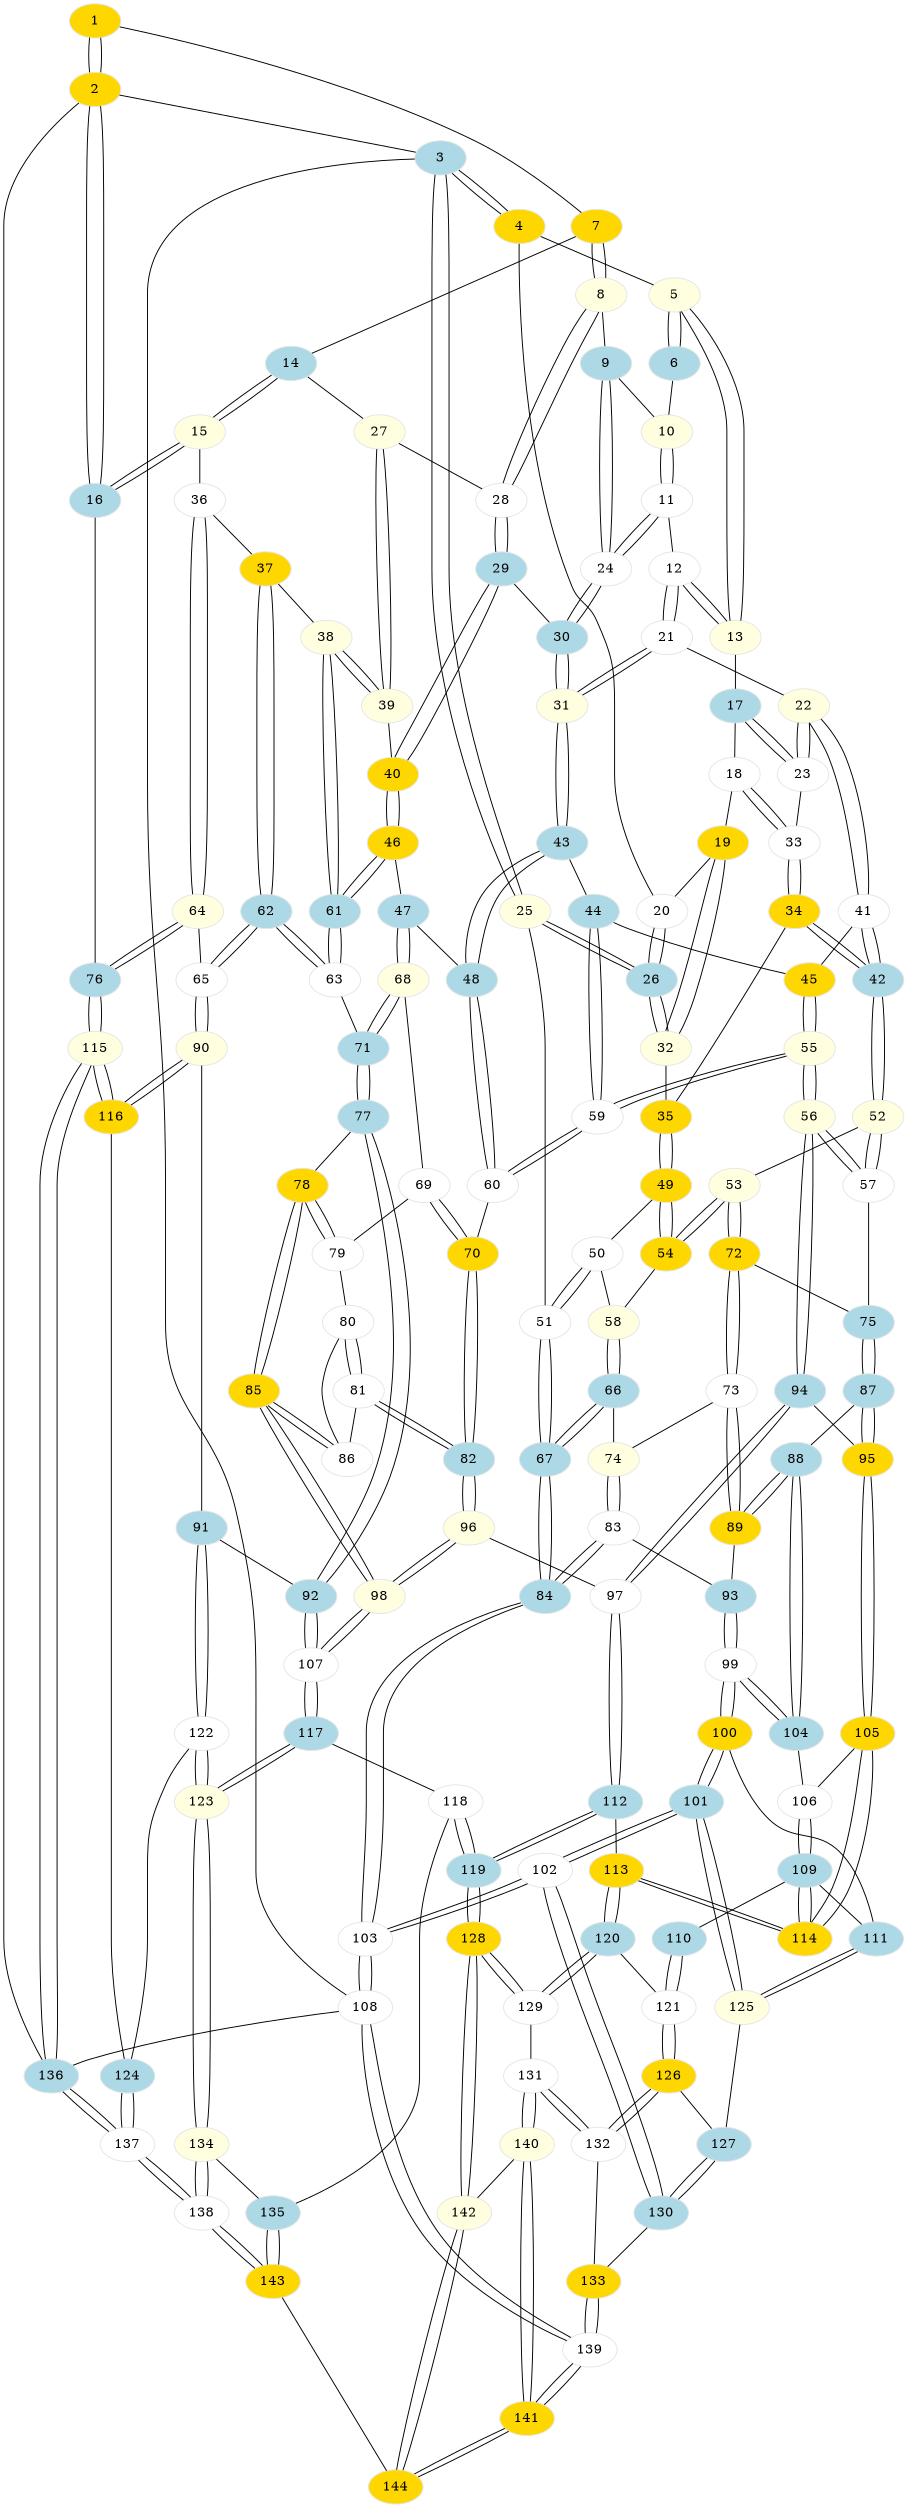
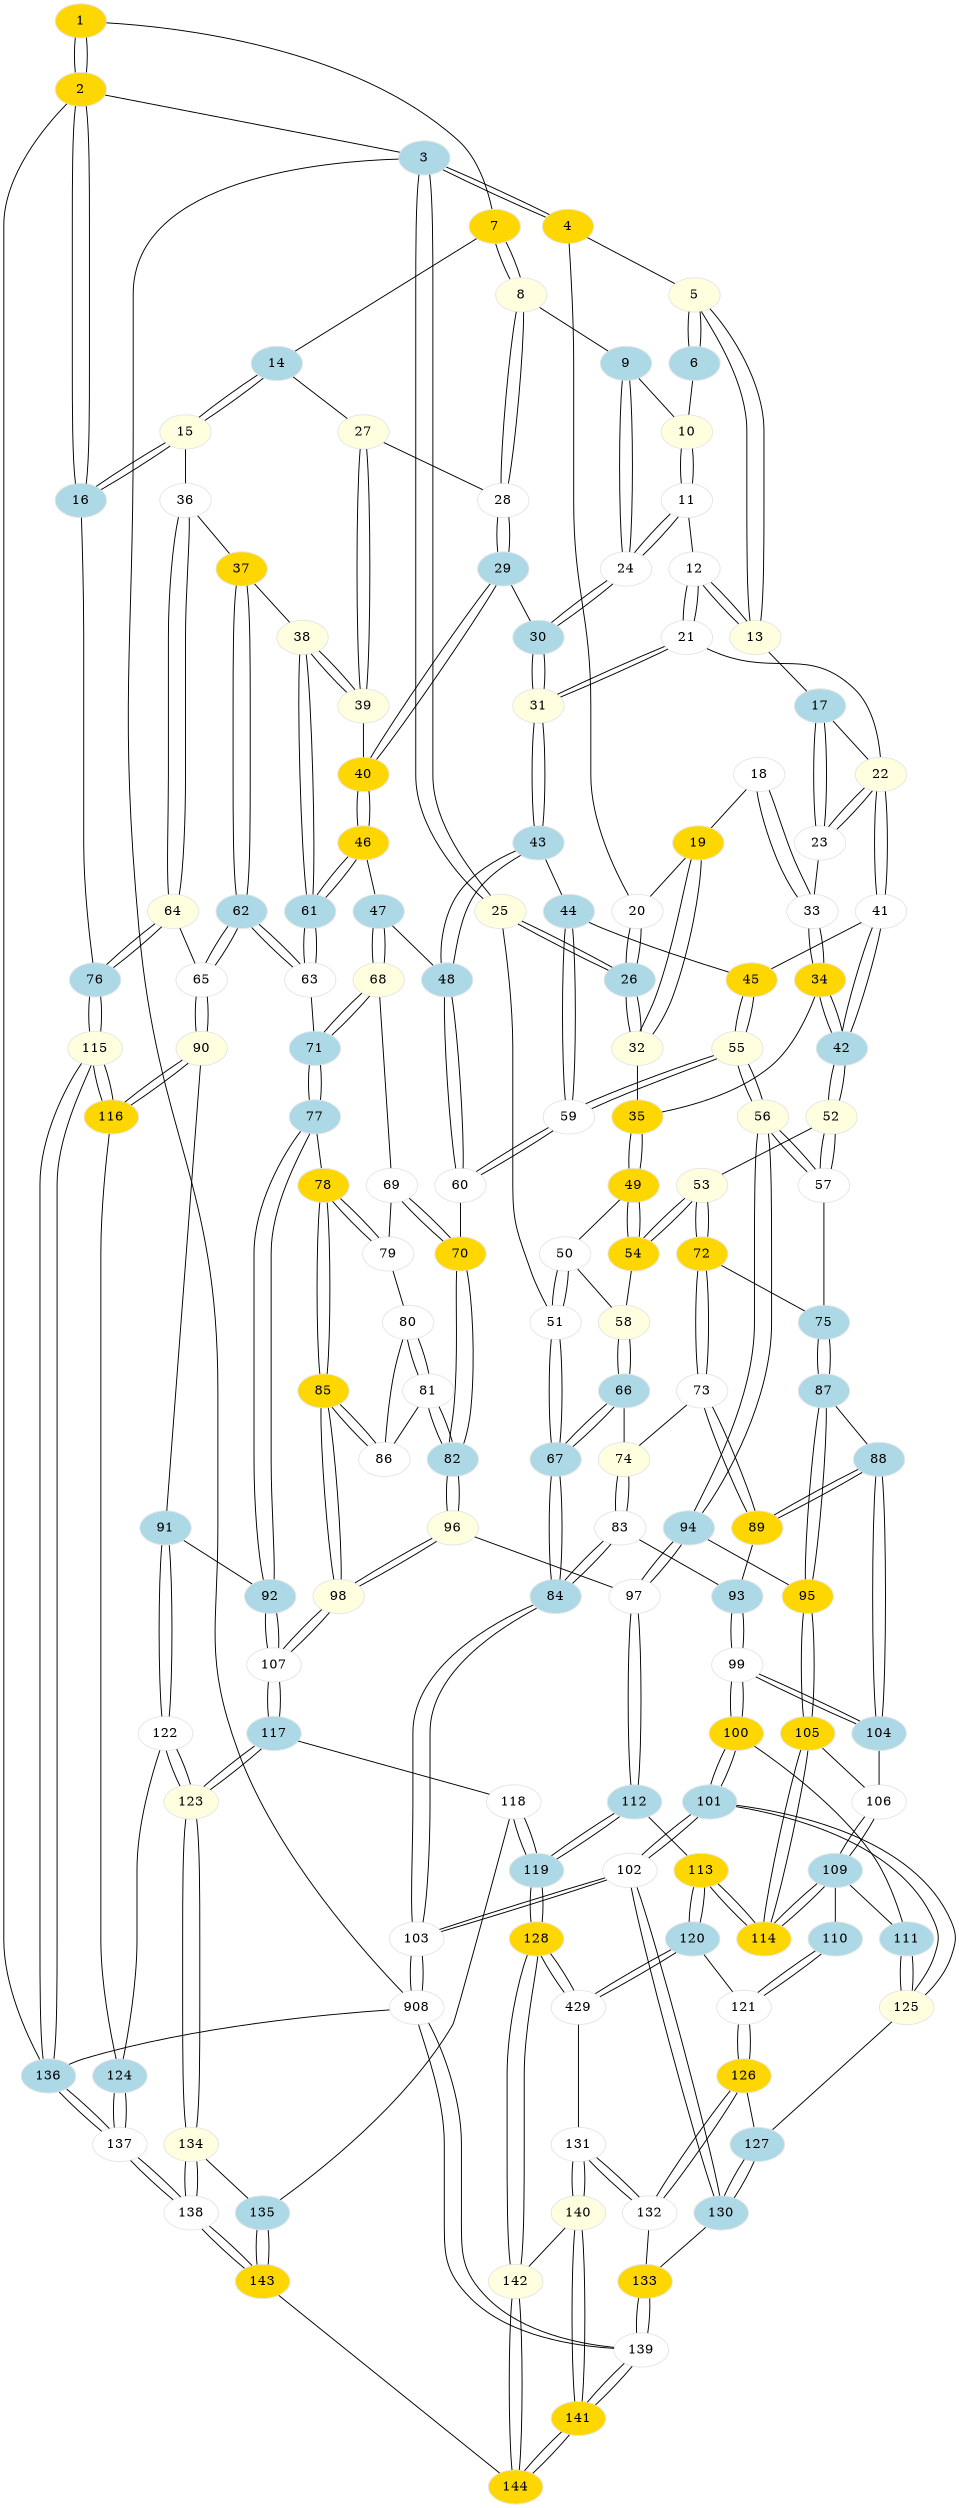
edge "17" -- "18": now "17" -- "22"
node "108": label "108" -> "908"
node "129": label "129" -> "429"
